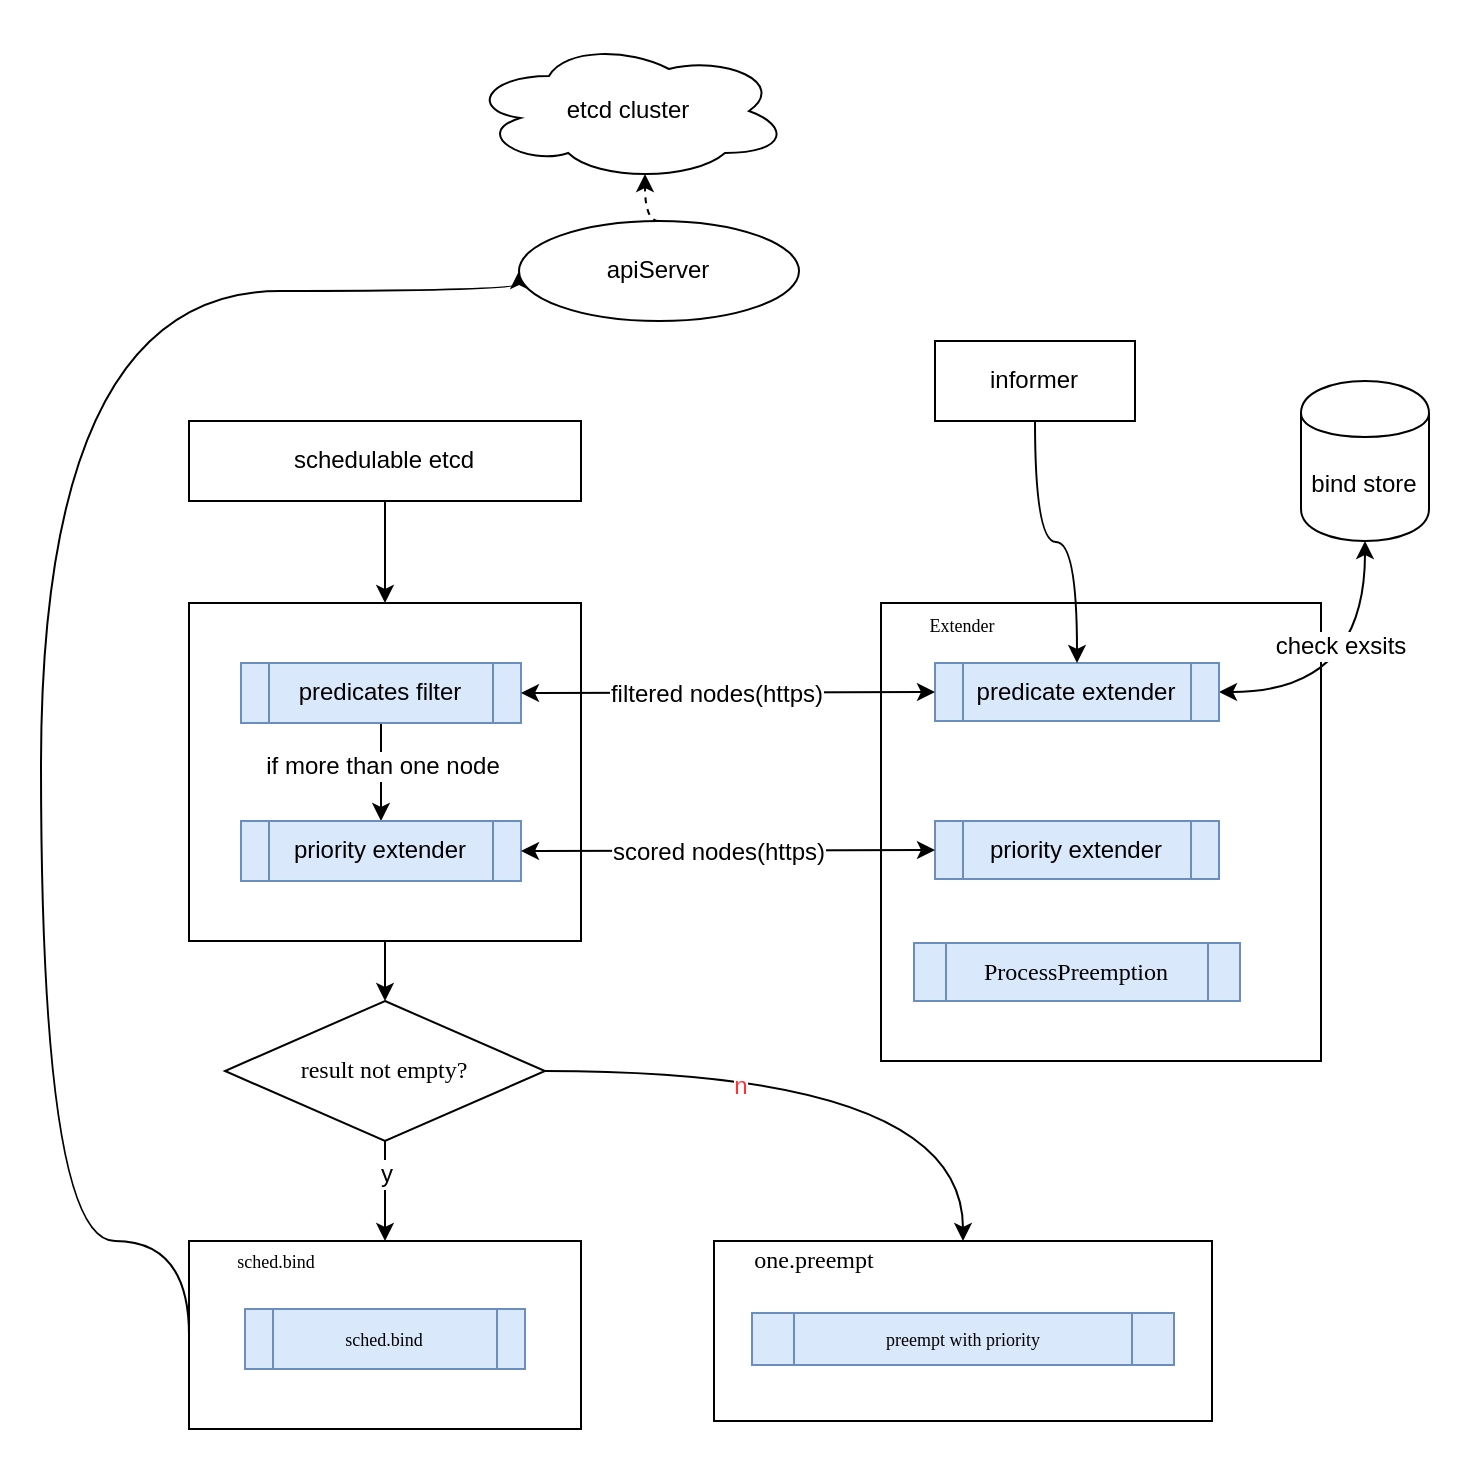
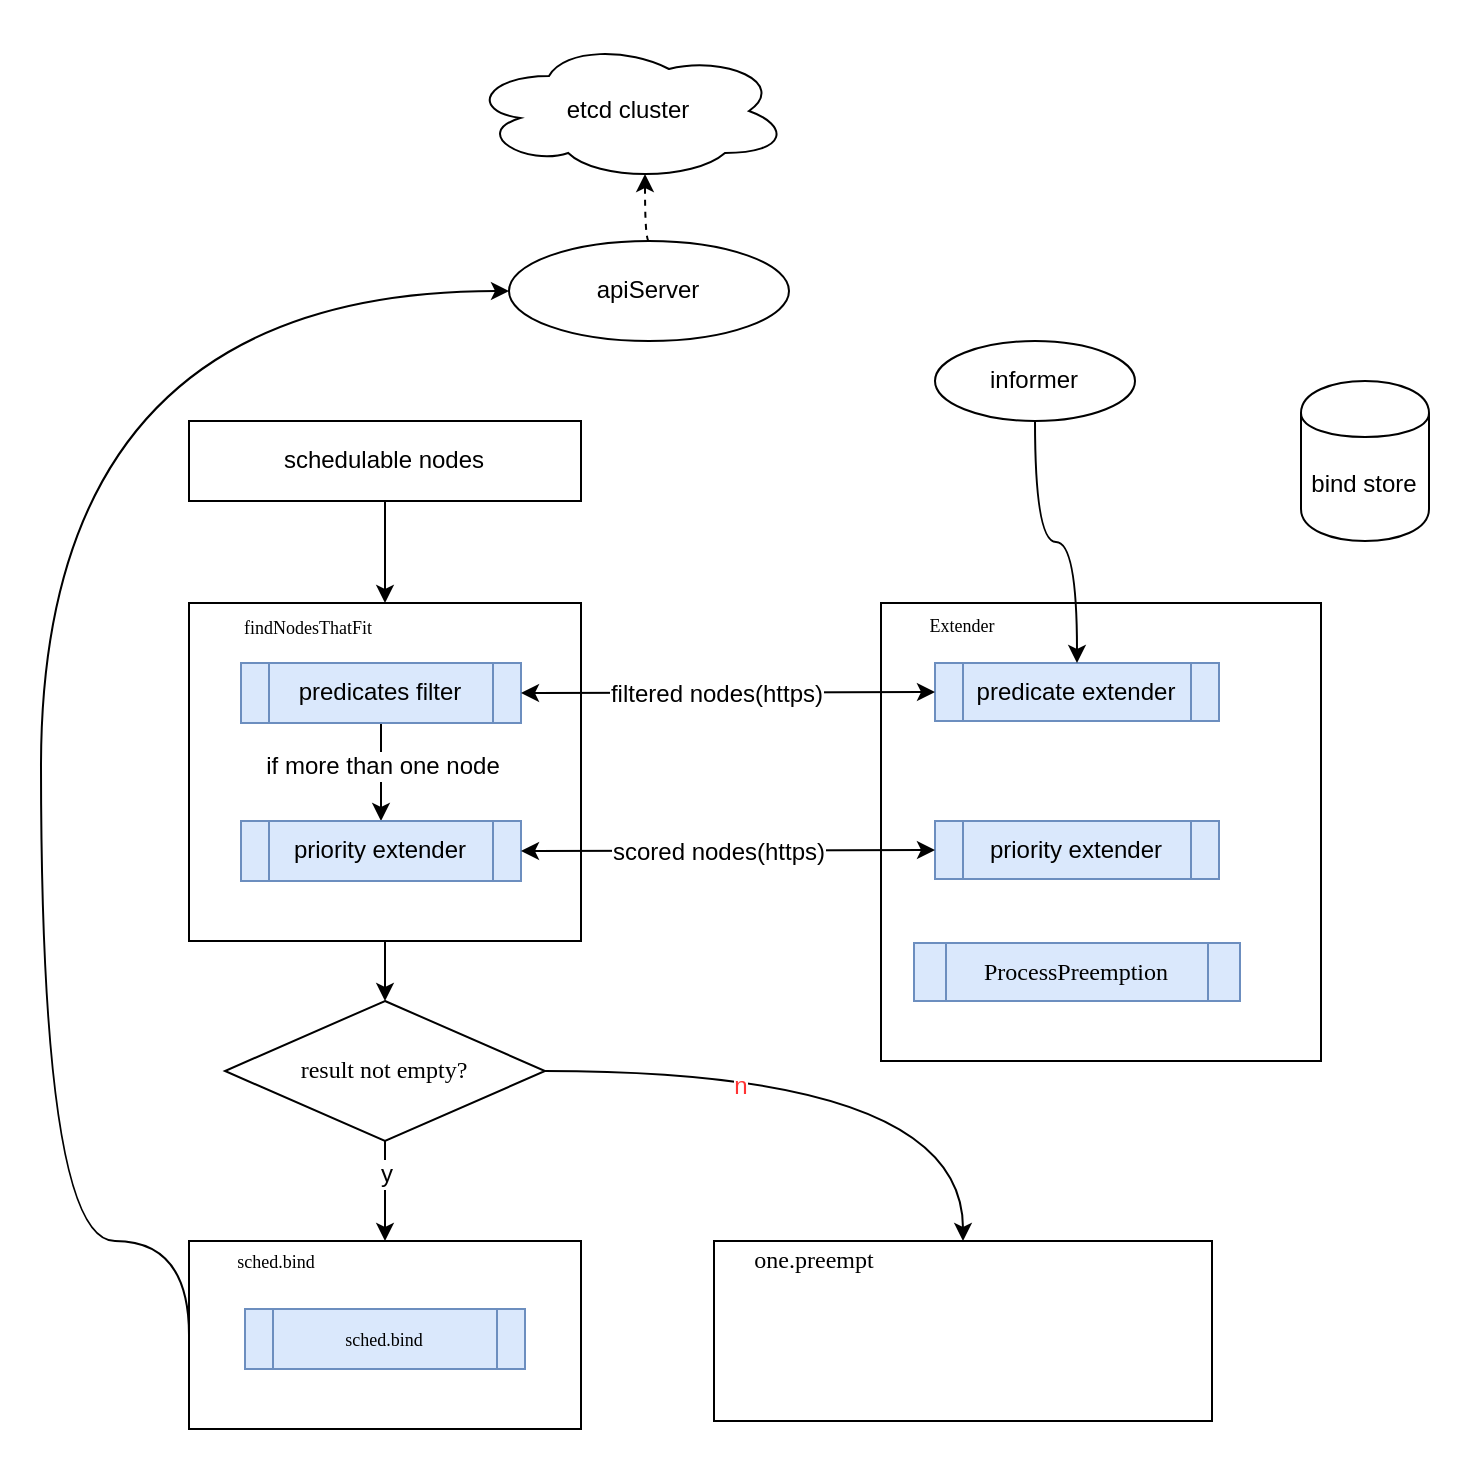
node "apiServer": moved (659, 271) -> (649, 291)
node "informer": shape rectangle -> ellipse
node "schedulable etcd": label "schedulable etcd" -> "schedulable nodes"
node "findNodesThatFit": added
edge "bind store" -- "predicate extender": removed, label "check exsits"
node "preempt with priority": removed
